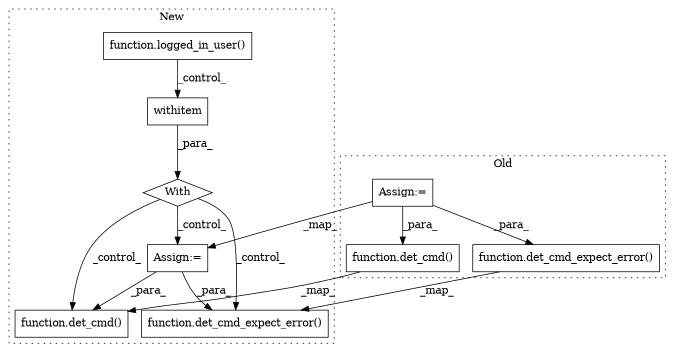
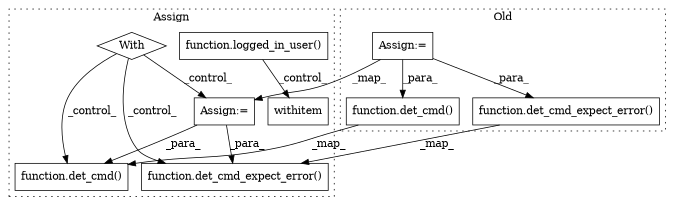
cluster "New": label "New" -> "Assign"
edge "withitem" -> "With": removed, label "_para_"
